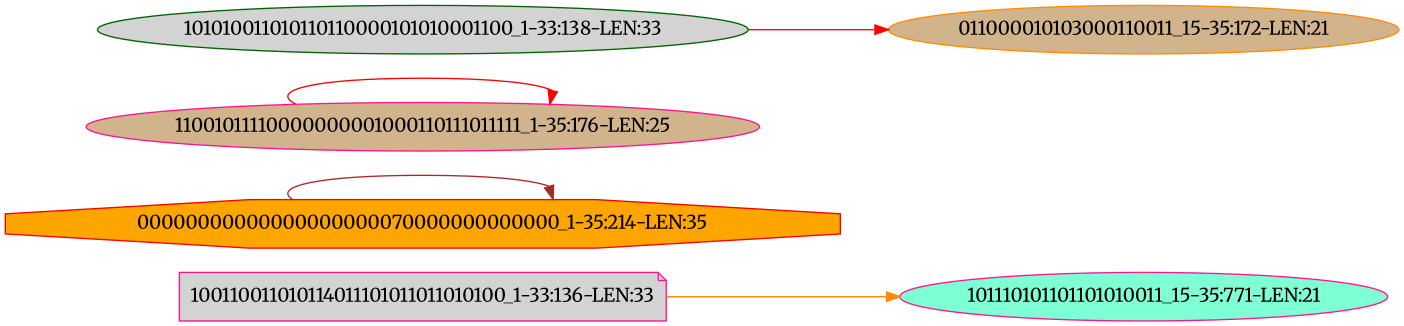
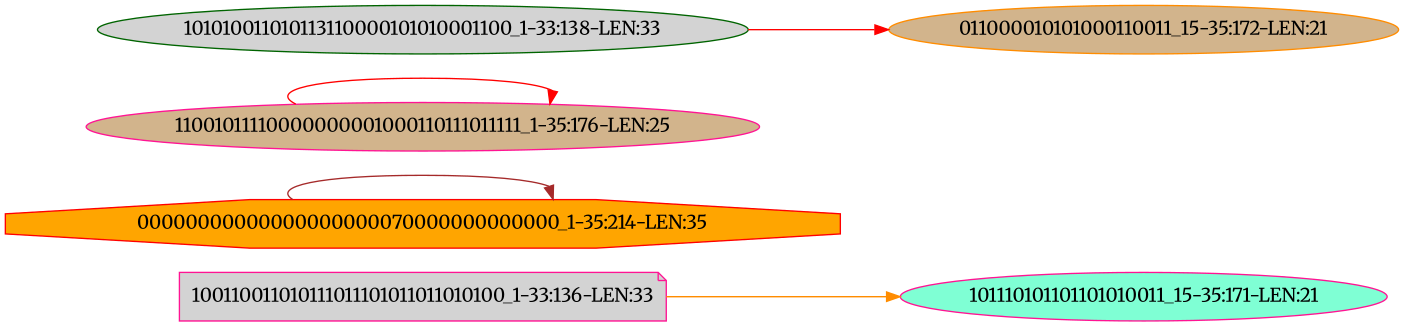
node "101010011010110110000101010001100_1-33:138-LEN:33": label "101010011010110110000101010001100_1-33:138-LEN:33" -> "101010011010113110000101010001100_1-33:138-LEN:33"
node "011000010103000110011_15-35:172-LEN:21": label "011000010103000110011_15-35:172-LEN:21" -> "011000010101000110011_15-35:172-LEN:21"
node "100110011010114011101011011010100_1-33:136-LEN:33": label "100110011010114011101011011010100_1-33:136-LEN:33" -> "100110011010111011101011011010100_1-33:136-LEN:33"
node "101110101101101010011_15-35:771-LEN:21": label "101110101101101010011_15-35:771-LEN:21" -> "101110101101101010011_15-35:171-LEN:21"
